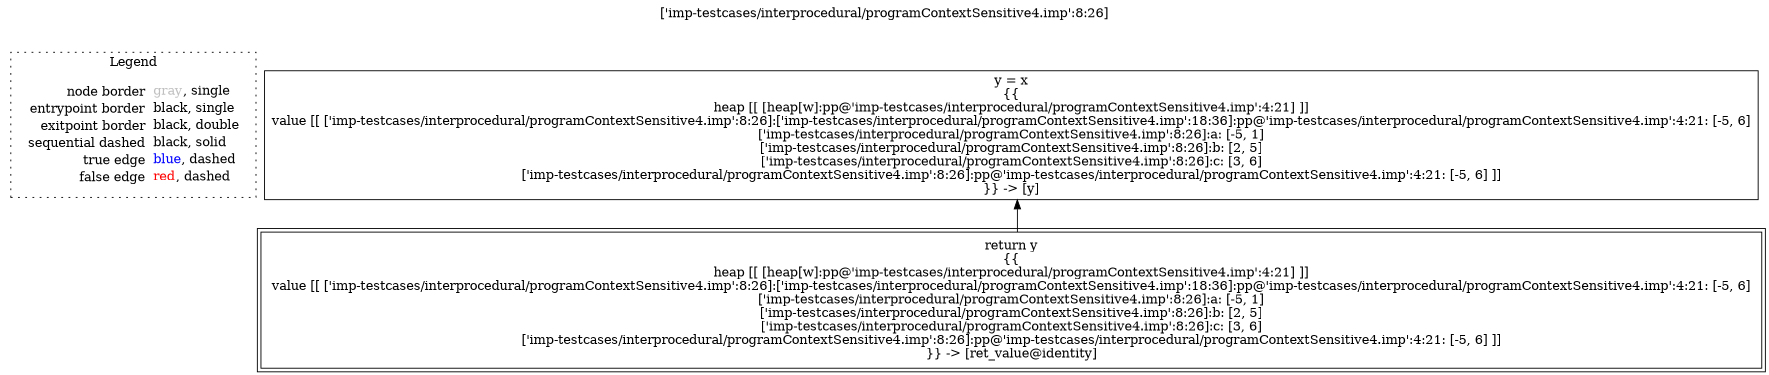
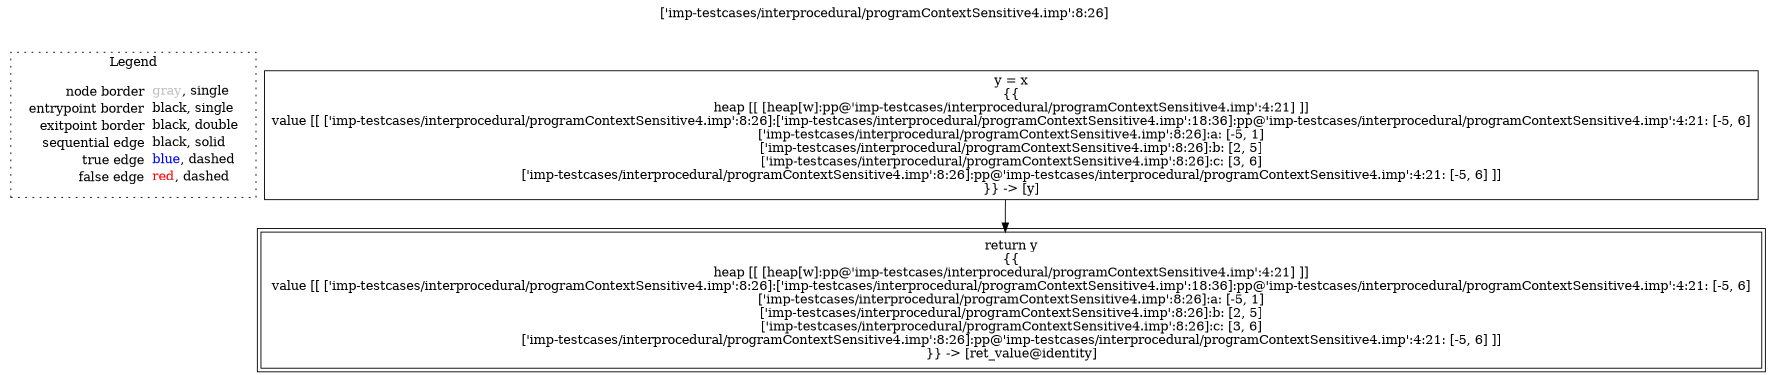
node "node border": text "sequential dashed" -> "sequential edge"
edge "return y" -> "y = x": reversed
